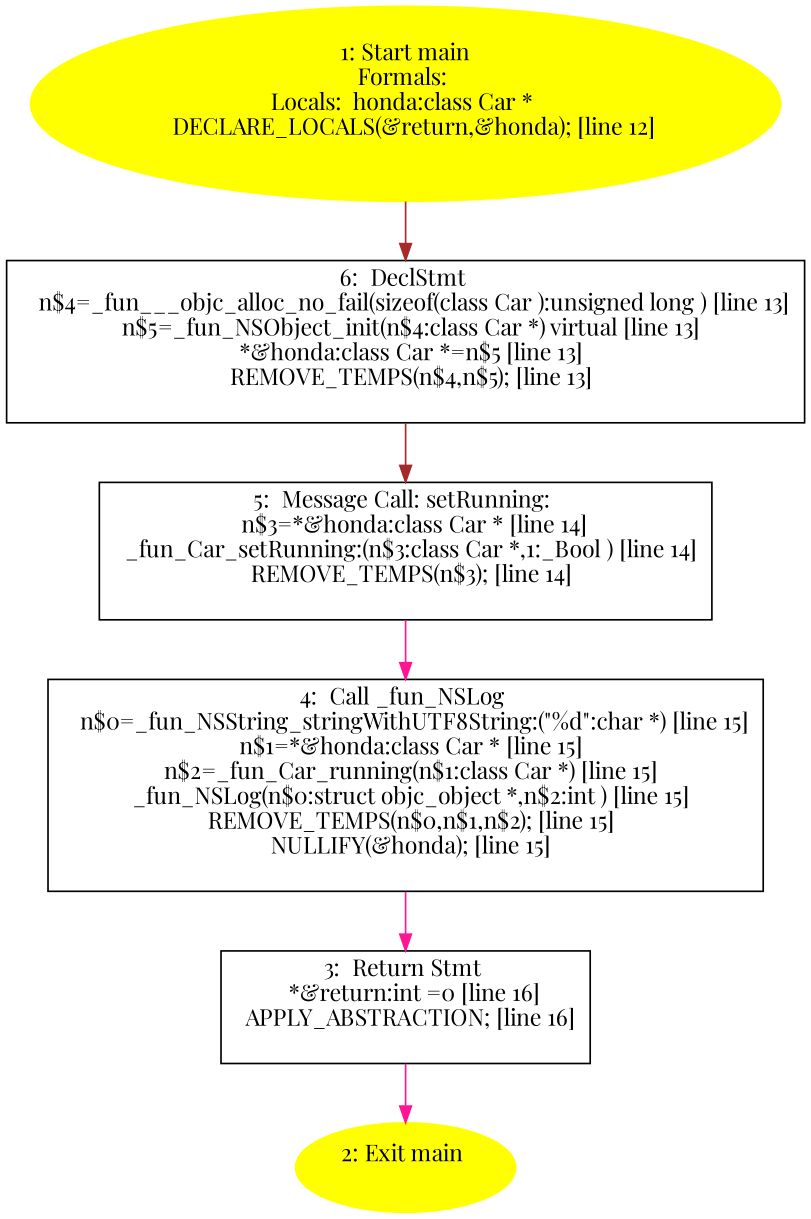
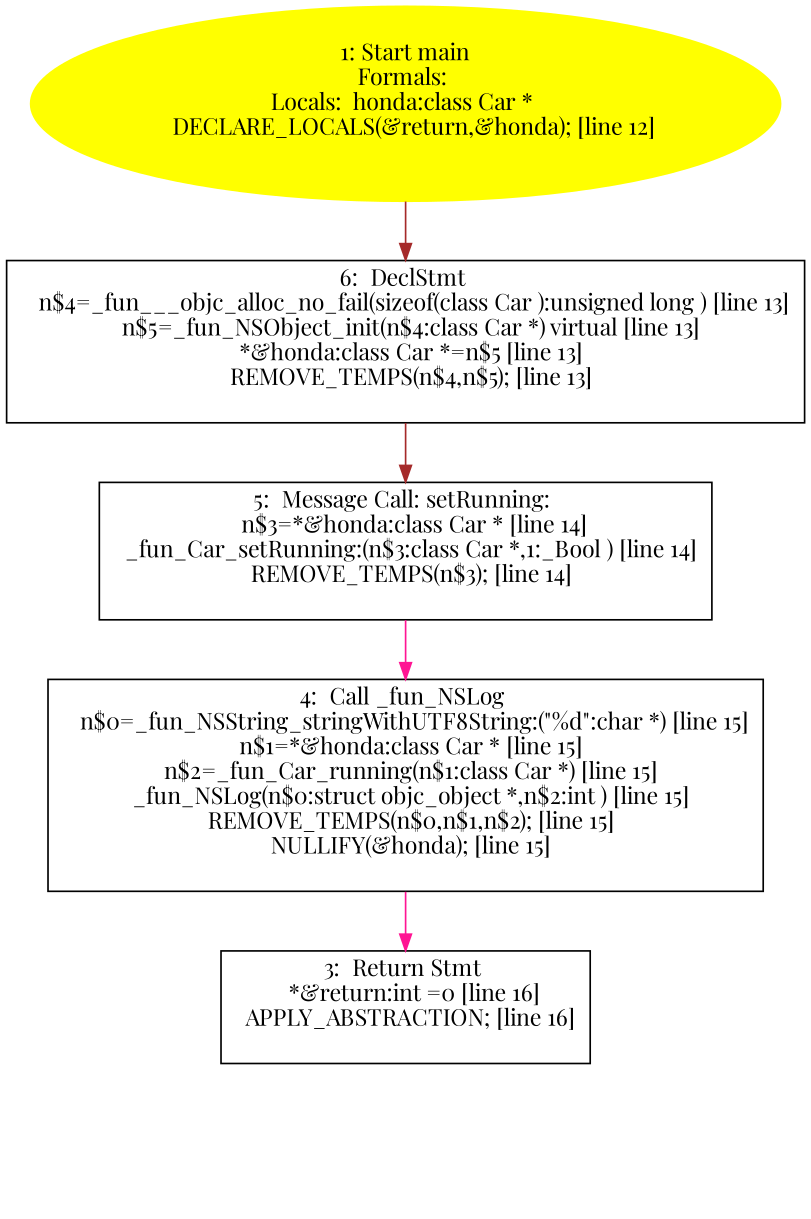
node "2: Exit main": removed
